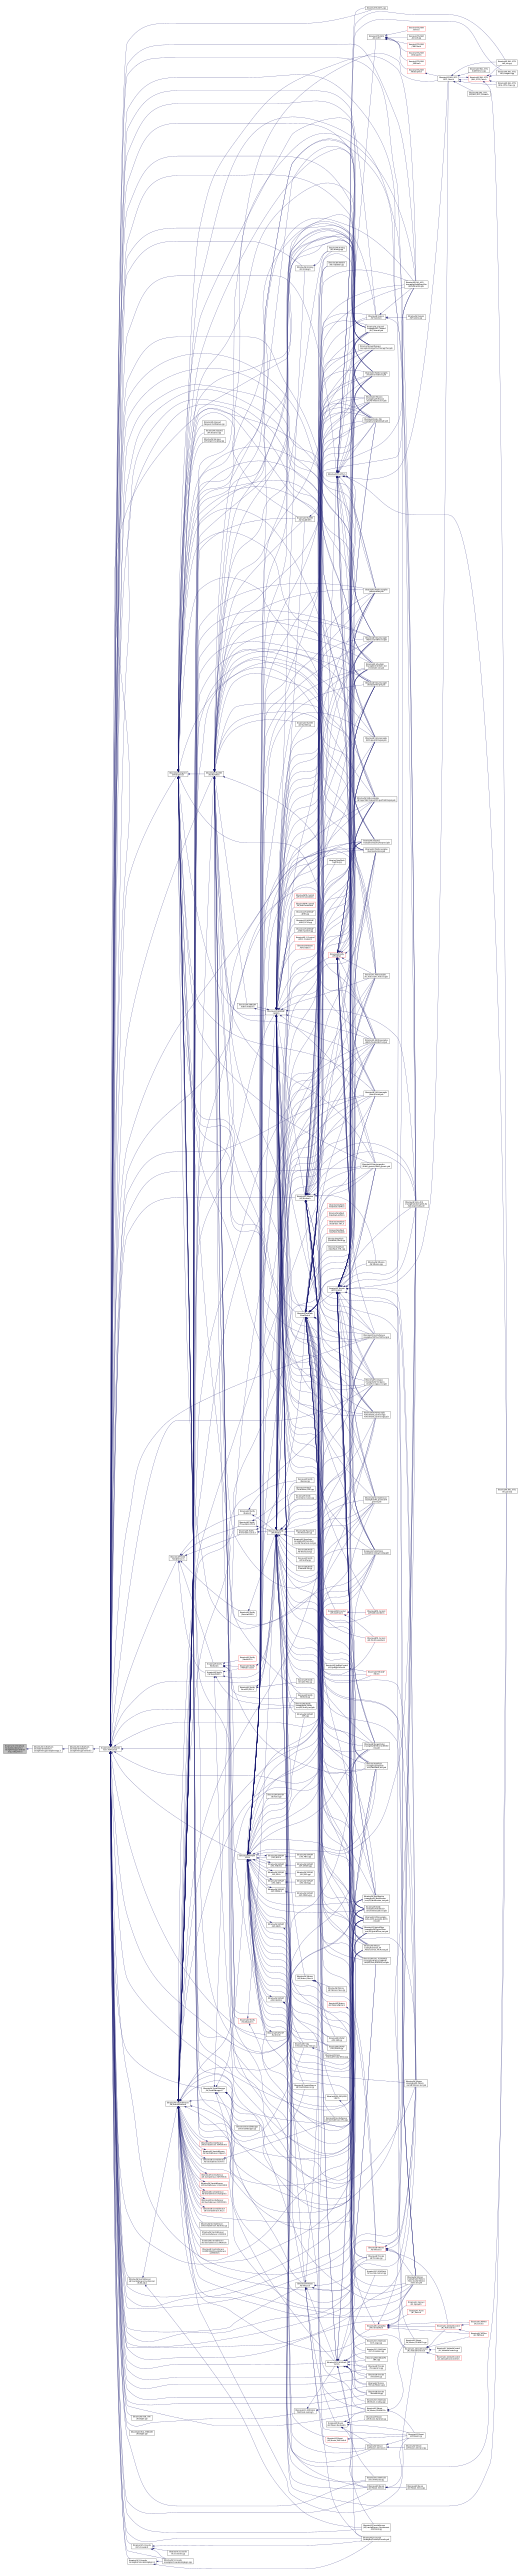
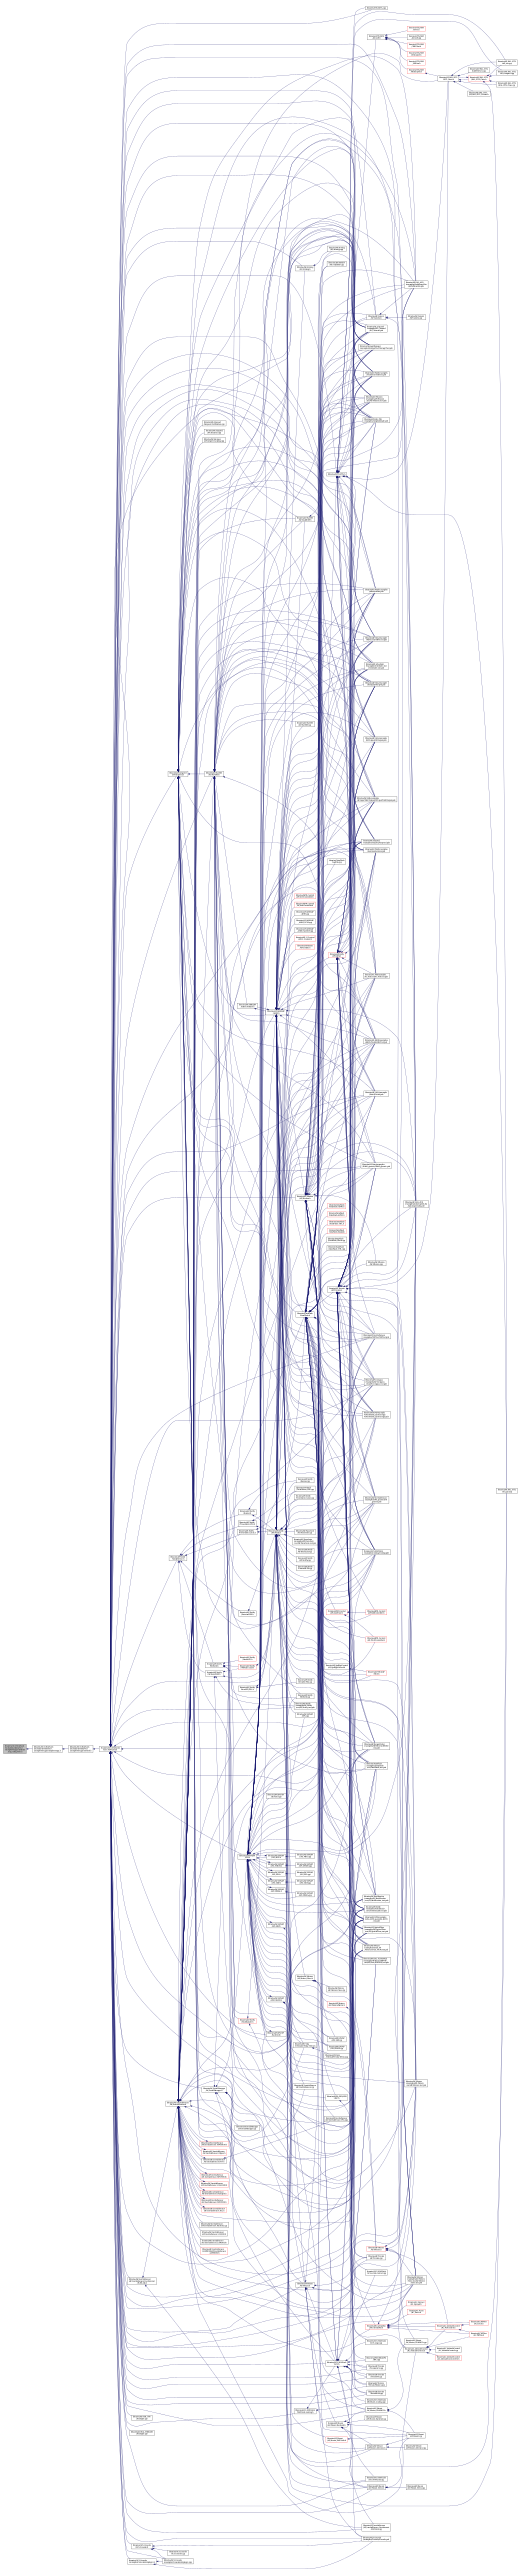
edge "libraries/AP_Arming /AP_Arming.cpp" -> "libraries/AP_NavEKF /AP_NavEKF.h": now "libraries/GCS_MAVLink /examples/routing/routing.pde" -> "libraries/AP_NavEKF /AP_NavEKF.h"
edge "libraries/AP_GPS/AP _GPS_NMEA.h" -> "libraries/AP_GPS/AP _GPS.h": now "libraries/AP_GPS/AP _GPS_NMEA.cpp" -> "libraries/AP_GPS/AP _GPS.h"
node "libraries/GCS_MAVLink /GCS_Common.cpp": removed
